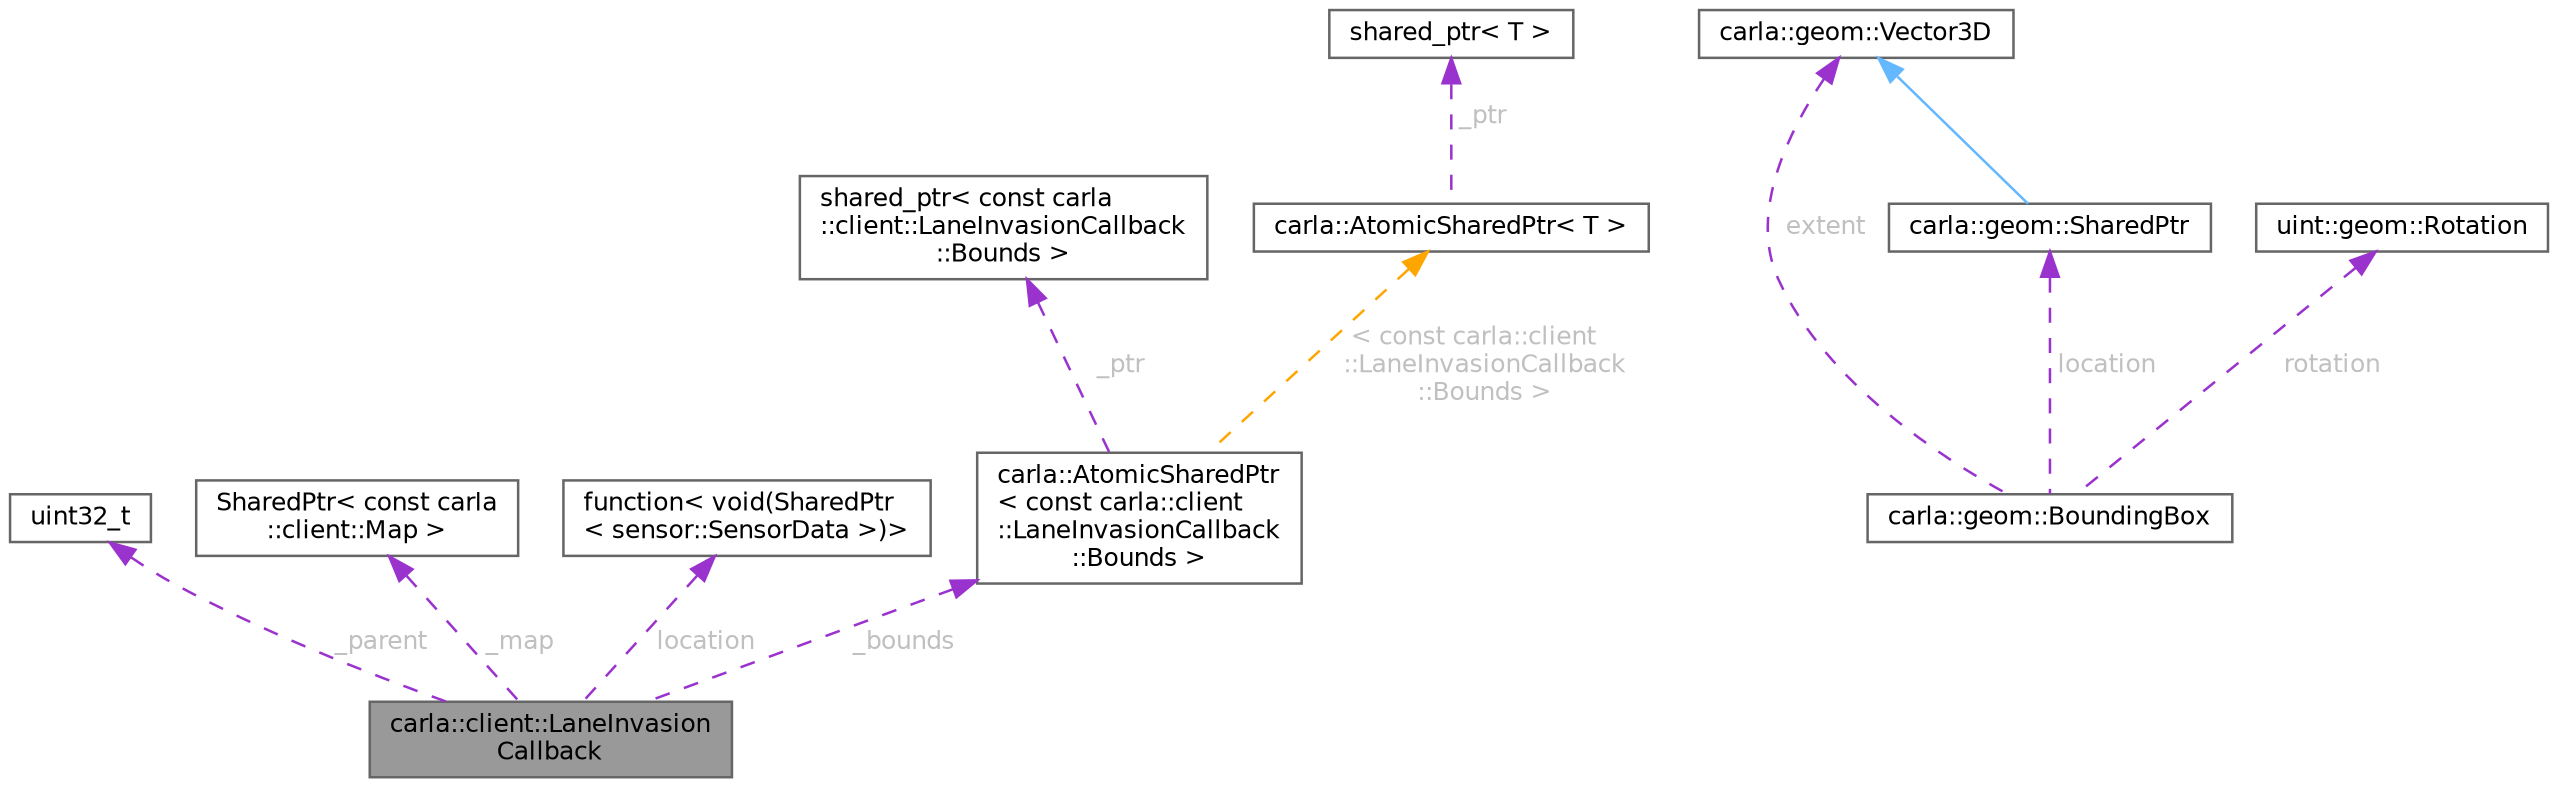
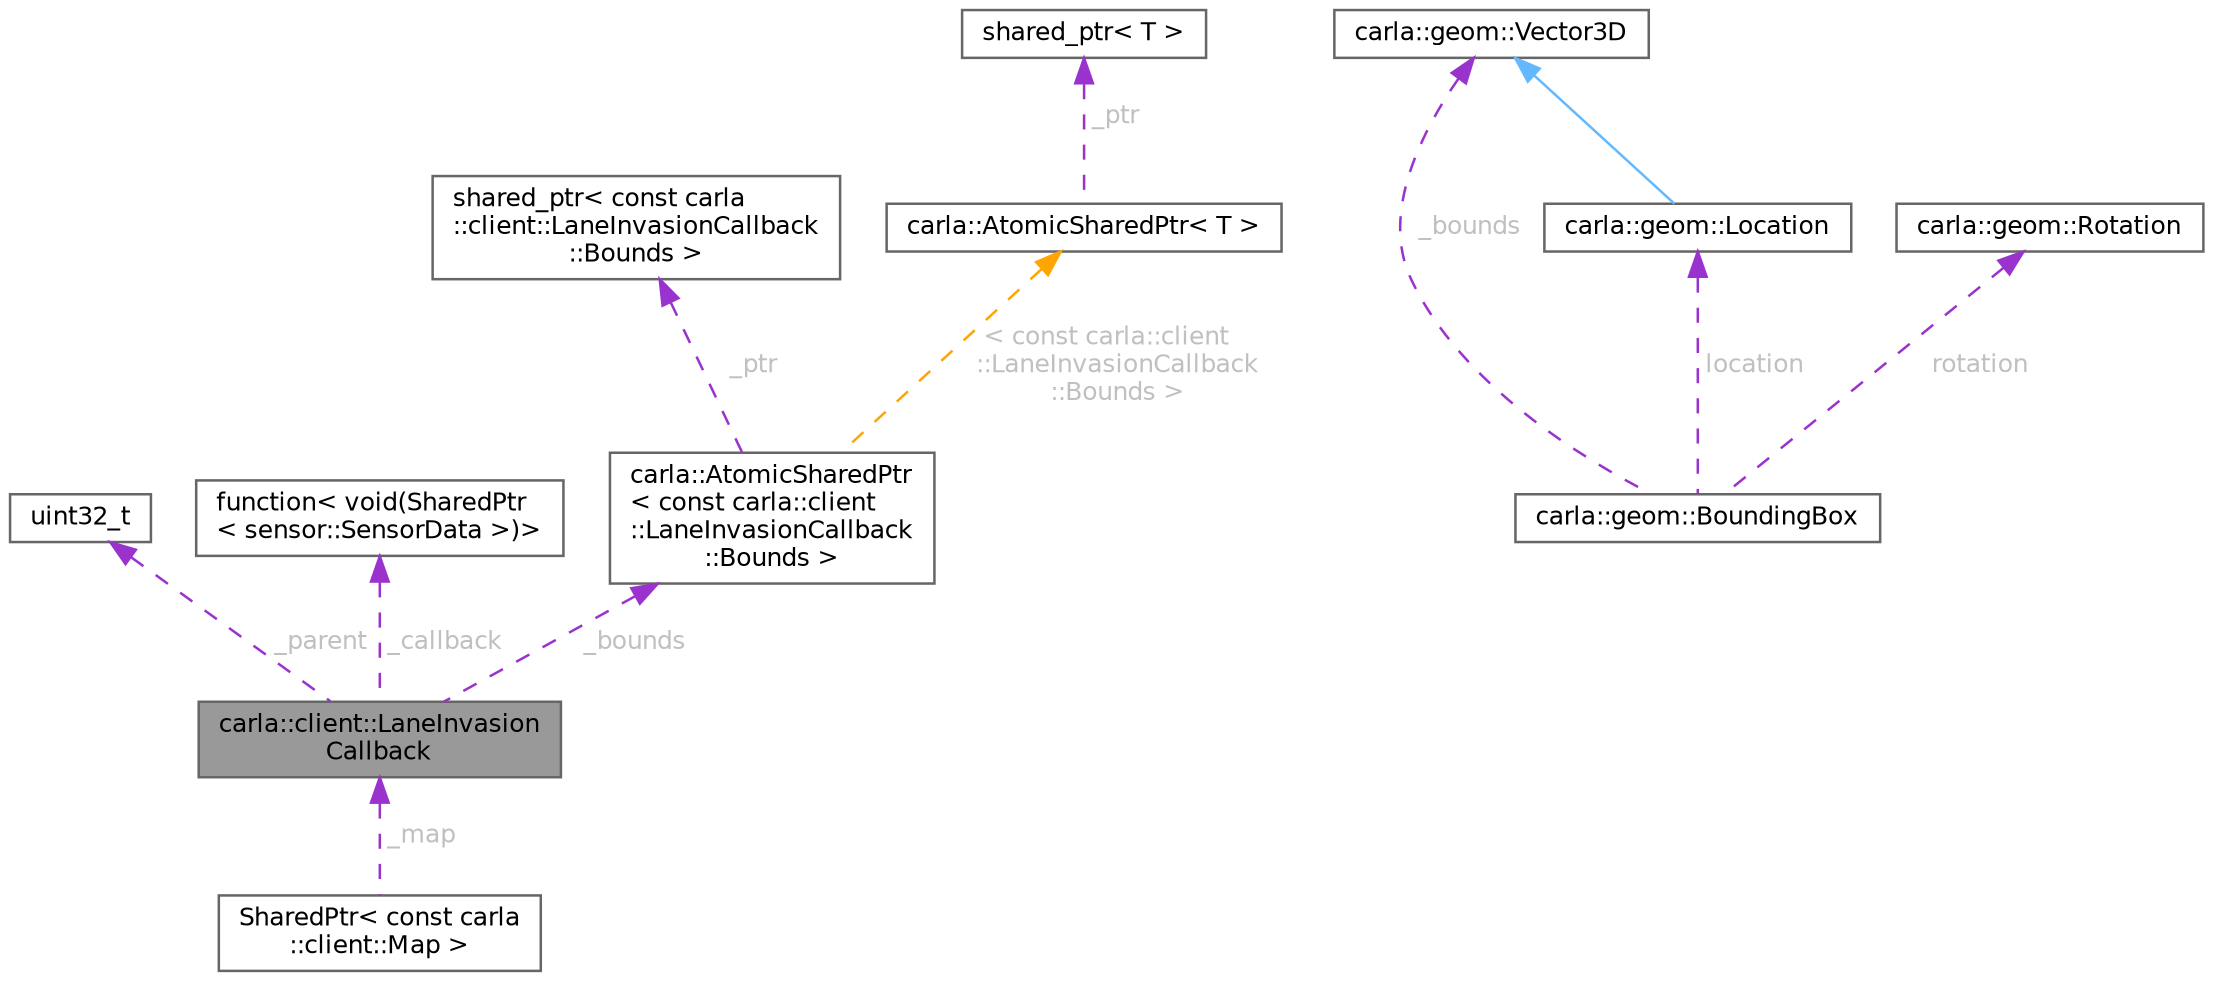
edge "carla::geom::BoundingBox" -> "carla::geom::Vector3D": label " extent" -> " _bounds"
node "carla::geom::SharedPtr": label "carla::geom::SharedPtr" -> "carla::geom::Location"
node "uint::geom::Rotation": label "uint::geom::Rotation" -> "carla::geom::Rotation"
edge "carla::client::LaneInvasion Callback" -> "SharedPtr< const carla ::client::Map >": reversed
edge "carla::client::LaneInvasion Callback" -> "function< void(SharedPtr < sensor::SensorData >)>": label " location" -> " _callback"
